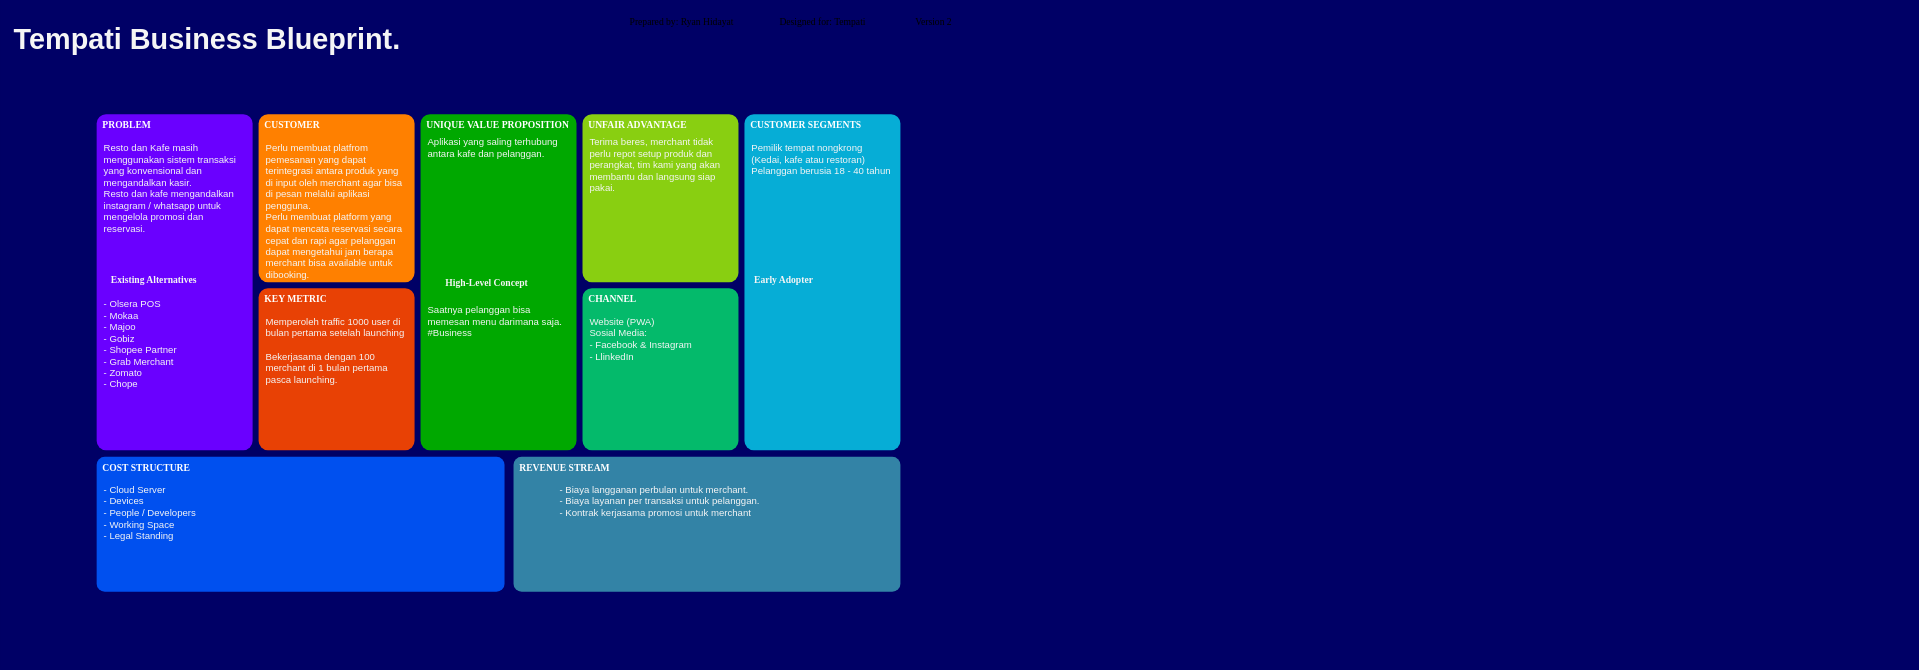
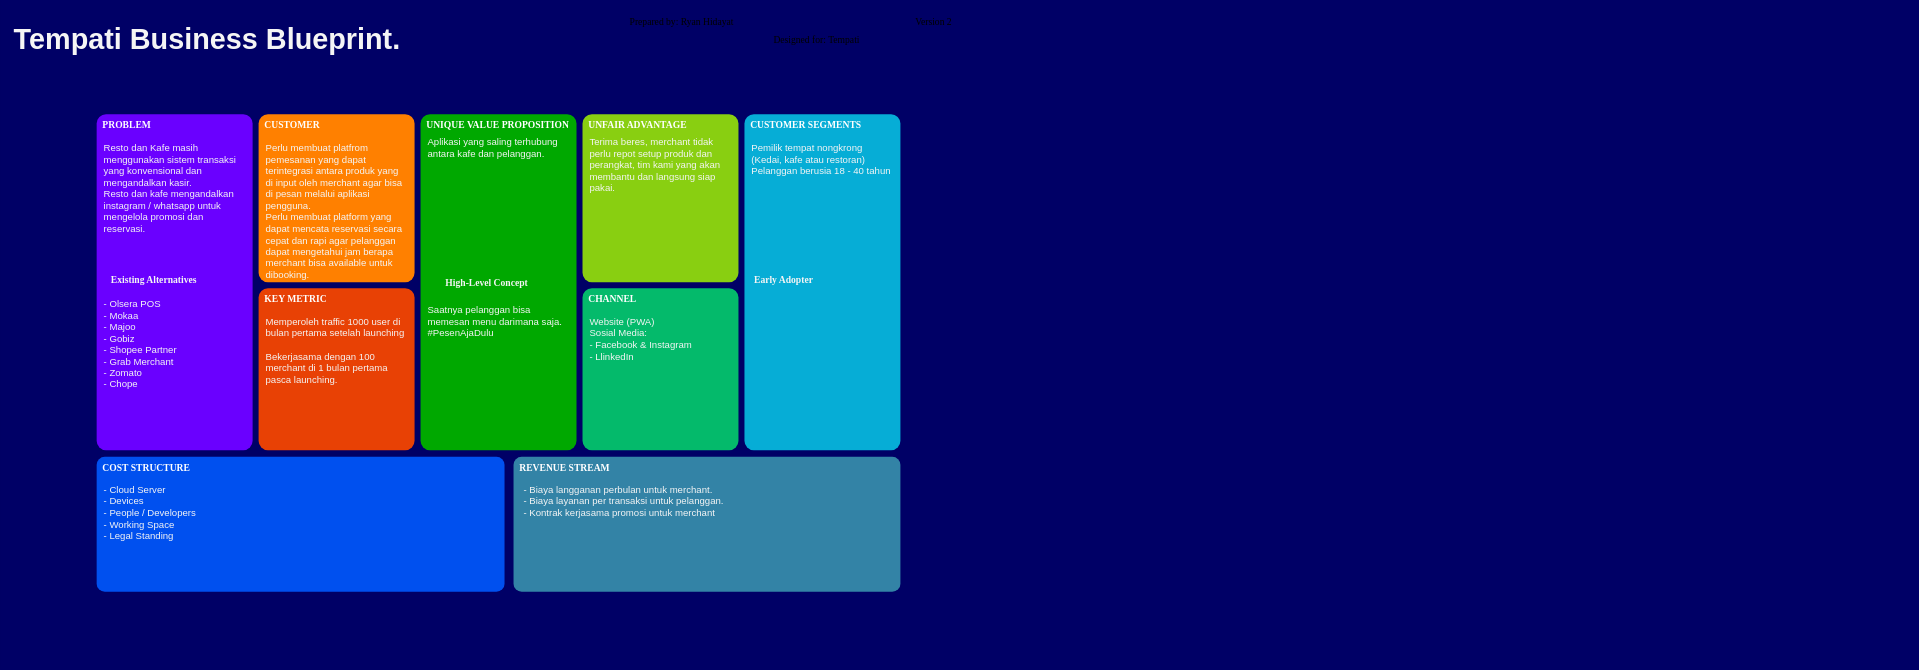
node "Designed for: Tempati": moved (822, 21) -> (816, 39)
node "Saatnya pelanggan bisa memesan menu darimana saja. #Business": label "Saatnya pelanggan bisa memesan menu darimana saja. #Business" -> "Saatnya pelanggan bisa memesan menu darimana saja. #PesenAjaDulu"
node "- Biaya langganan perbulan untuk merchant. - Biaya layanan per transaksi untuk pelanggan. - Kontrak kerjasama promosi untuk merchant": moved (660, 513) -> (624, 513)
